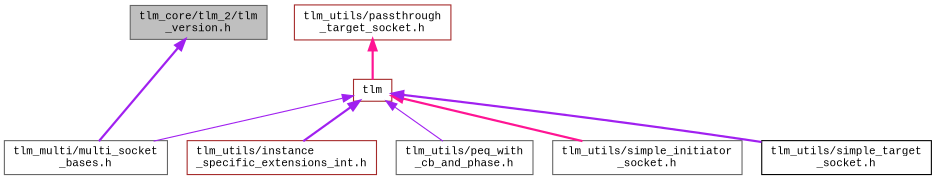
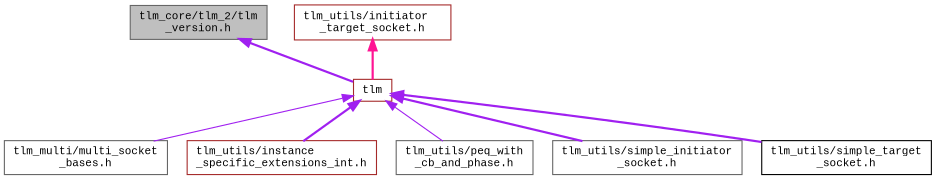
node "tlm_utils/passthrough _target_socket.h": label "tlm_utils/passthrough _target_socket.h" -> "tlm_utils/initiator _target_socket.h"
edge "tlm_multi/multi_socket _bases.h" -> "tlm_core/tlm_2/tlm _version.h": now "tlm" -> "tlm_core/tlm_2/tlm _version.h"
edge "tlm_utils/simple_initiator _socket.h" -> "tlm": color deeppink -> purple
